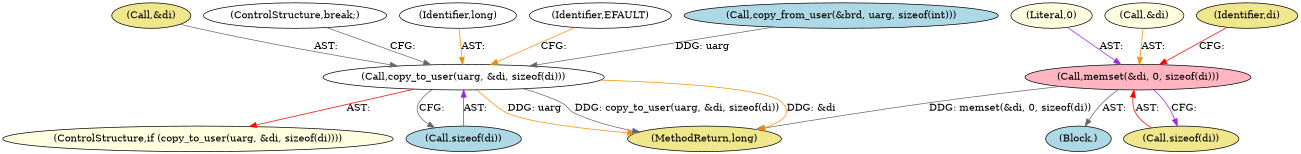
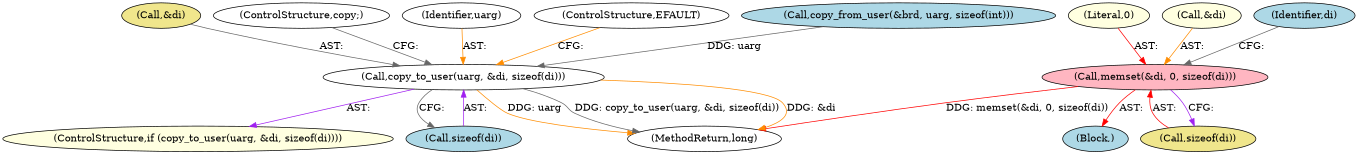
node "(ControlStructure,break;)": label "(ControlStructure,break;)" -> "(ControlStructure,copy;)"
node "(Identifier,long)": label "(Identifier,long)" -> "(Identifier,uarg)"
node "(Identifier,EFAULT)": label "(Identifier,EFAULT)" -> "(ControlStructure,EFAULT)"
node "(Identifier,di)": fillcolor khaki -> lightblue
edge "(Literal,0)" -> "(Call,memset(&di, 0, sizeof(di)))": color purple -> red
edge "(Identifier,di)" -> "(Call,memset(&di, 0, sizeof(di)))": color red -> gray40
edge "(Call,memset(&di, 0, sizeof(di)))" -> "(Block,)": color gray40 -> red
edge "(Call,memset(&di, 0, sizeof(di)))" -> "(MethodReturn,long)": color gray40 -> red
edge "(Call,copy_to_user(uarg, &di, sizeof(di)))" -> "(ControlStructure,if (copy_to_user(uarg, &di, sizeof(di))))": color red -> purple
node "(MethodReturn,long)": fillcolor khaki -> white
